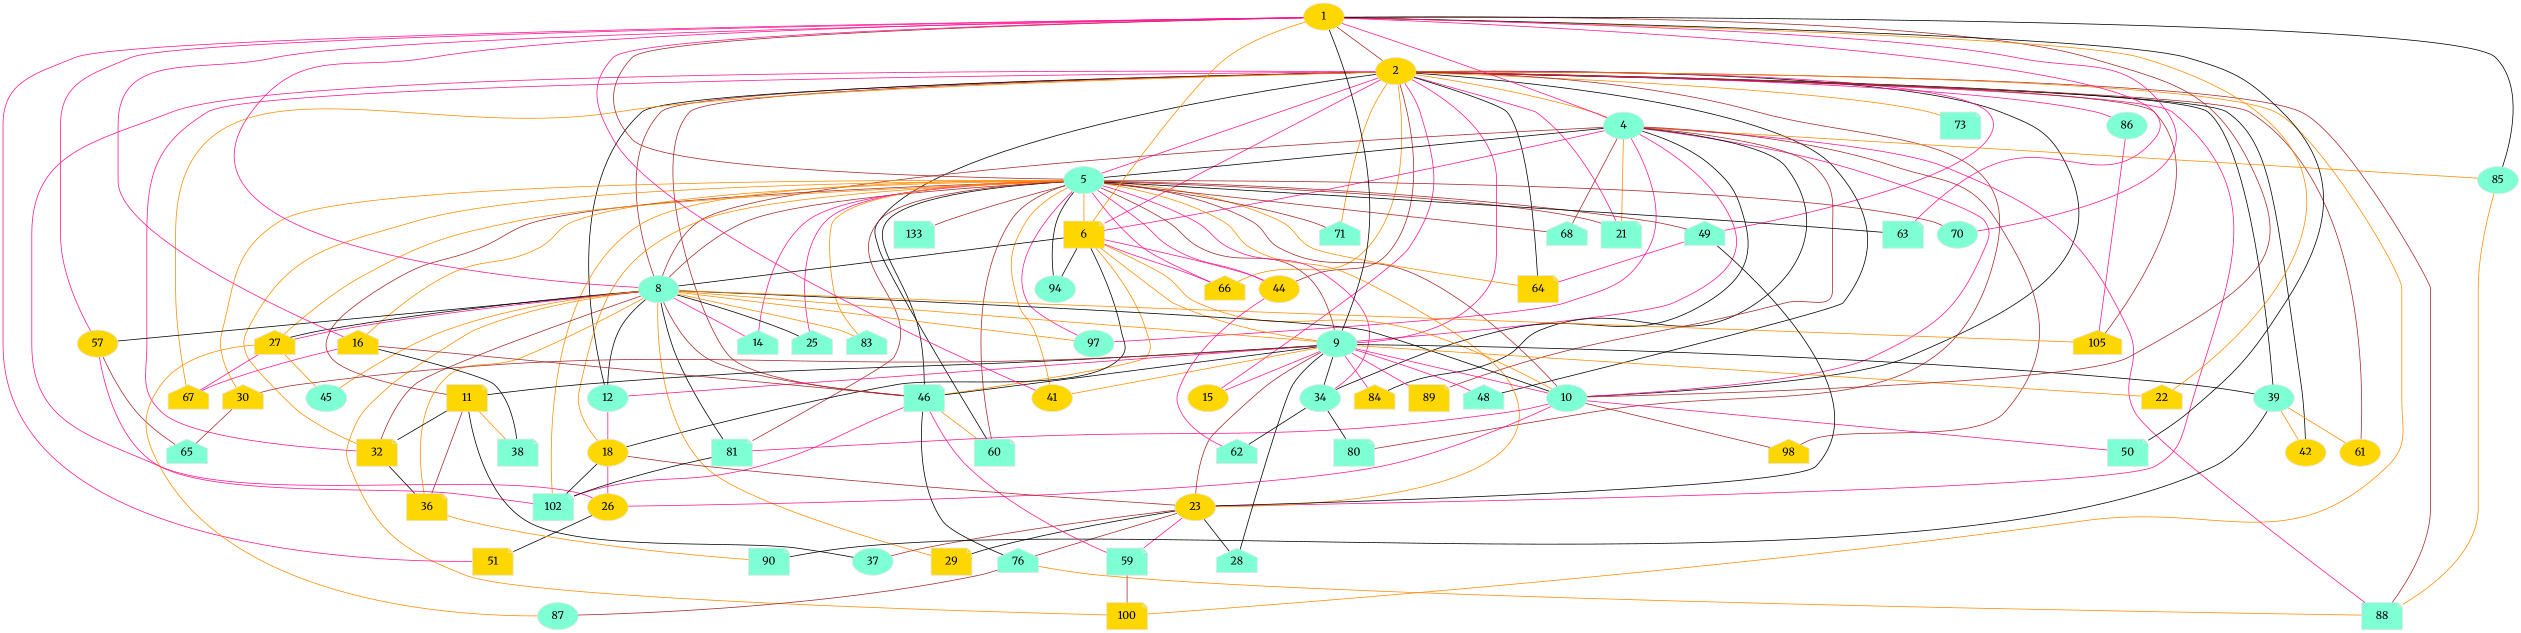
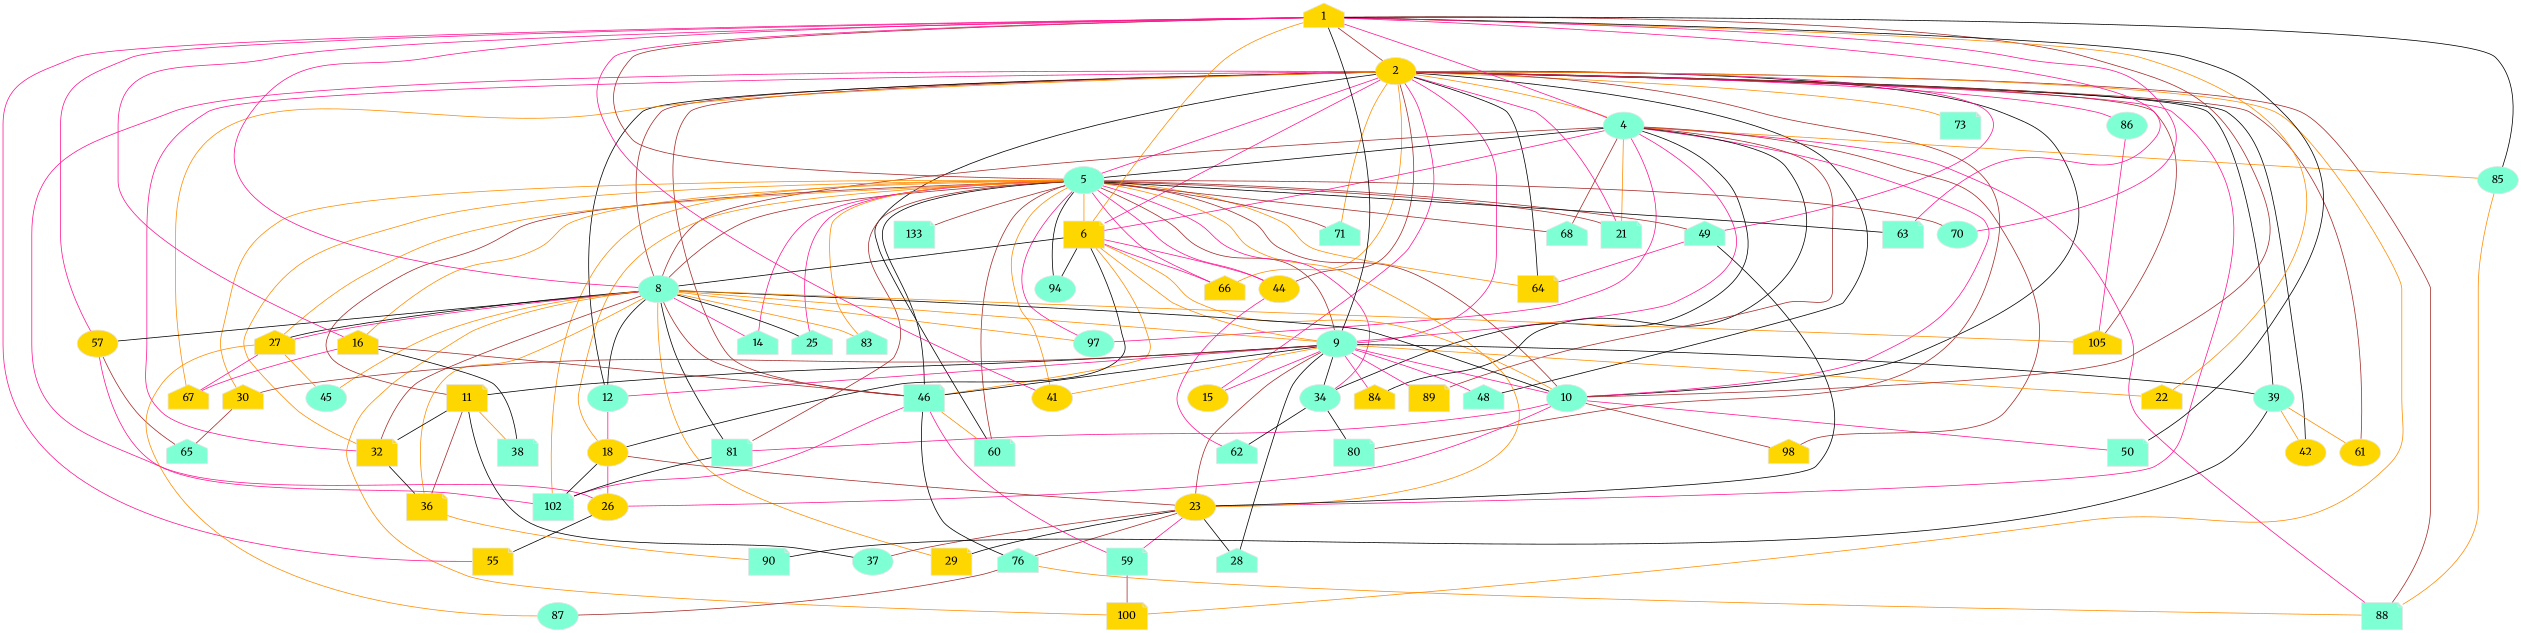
node "1": shape ellipse -> house
node "51": label "51" -> "55"
